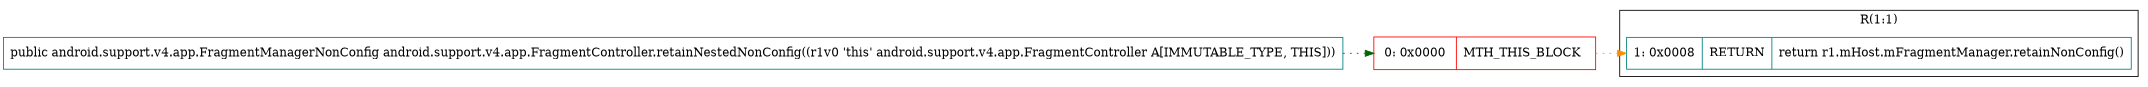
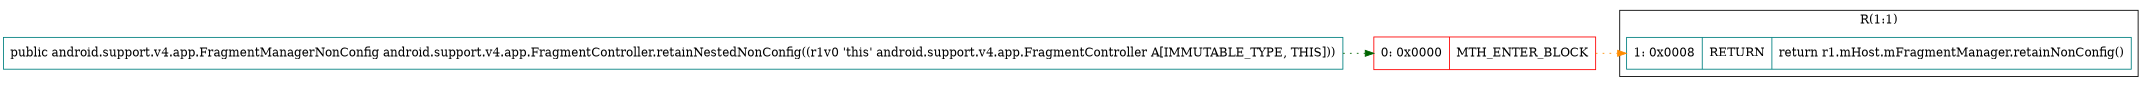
node "0: 0x0000": text "MTH_THIS_BLOCK" -> "MTH_ENTER_BLOCK"
